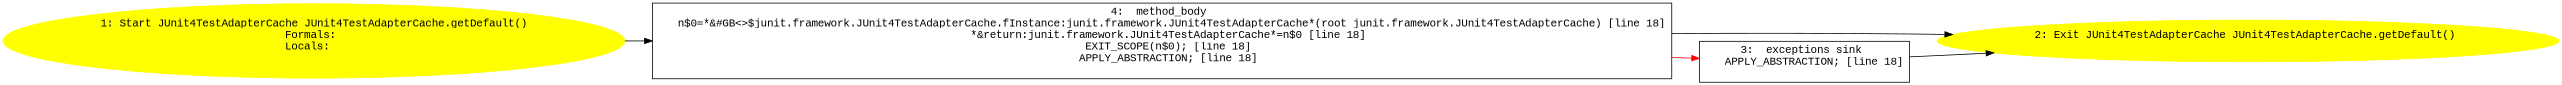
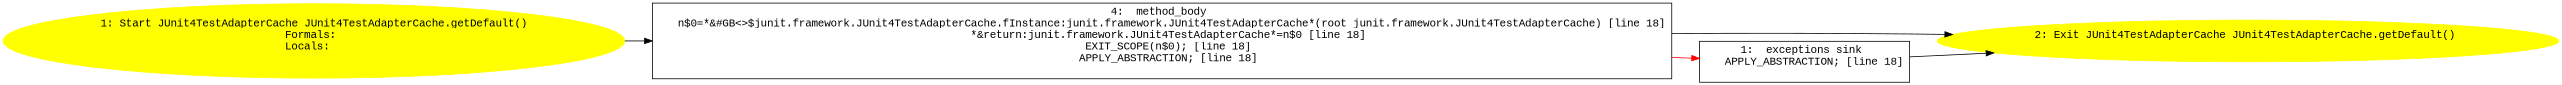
node "3:  exceptions sink APPLY_ABSTRACTION; [line 18]": label "3:  exceptions sink APPLY_ABSTRACTION; [line 18]" -> "1:  exceptions sink APPLY_ABSTRACTION; [line 18]"
